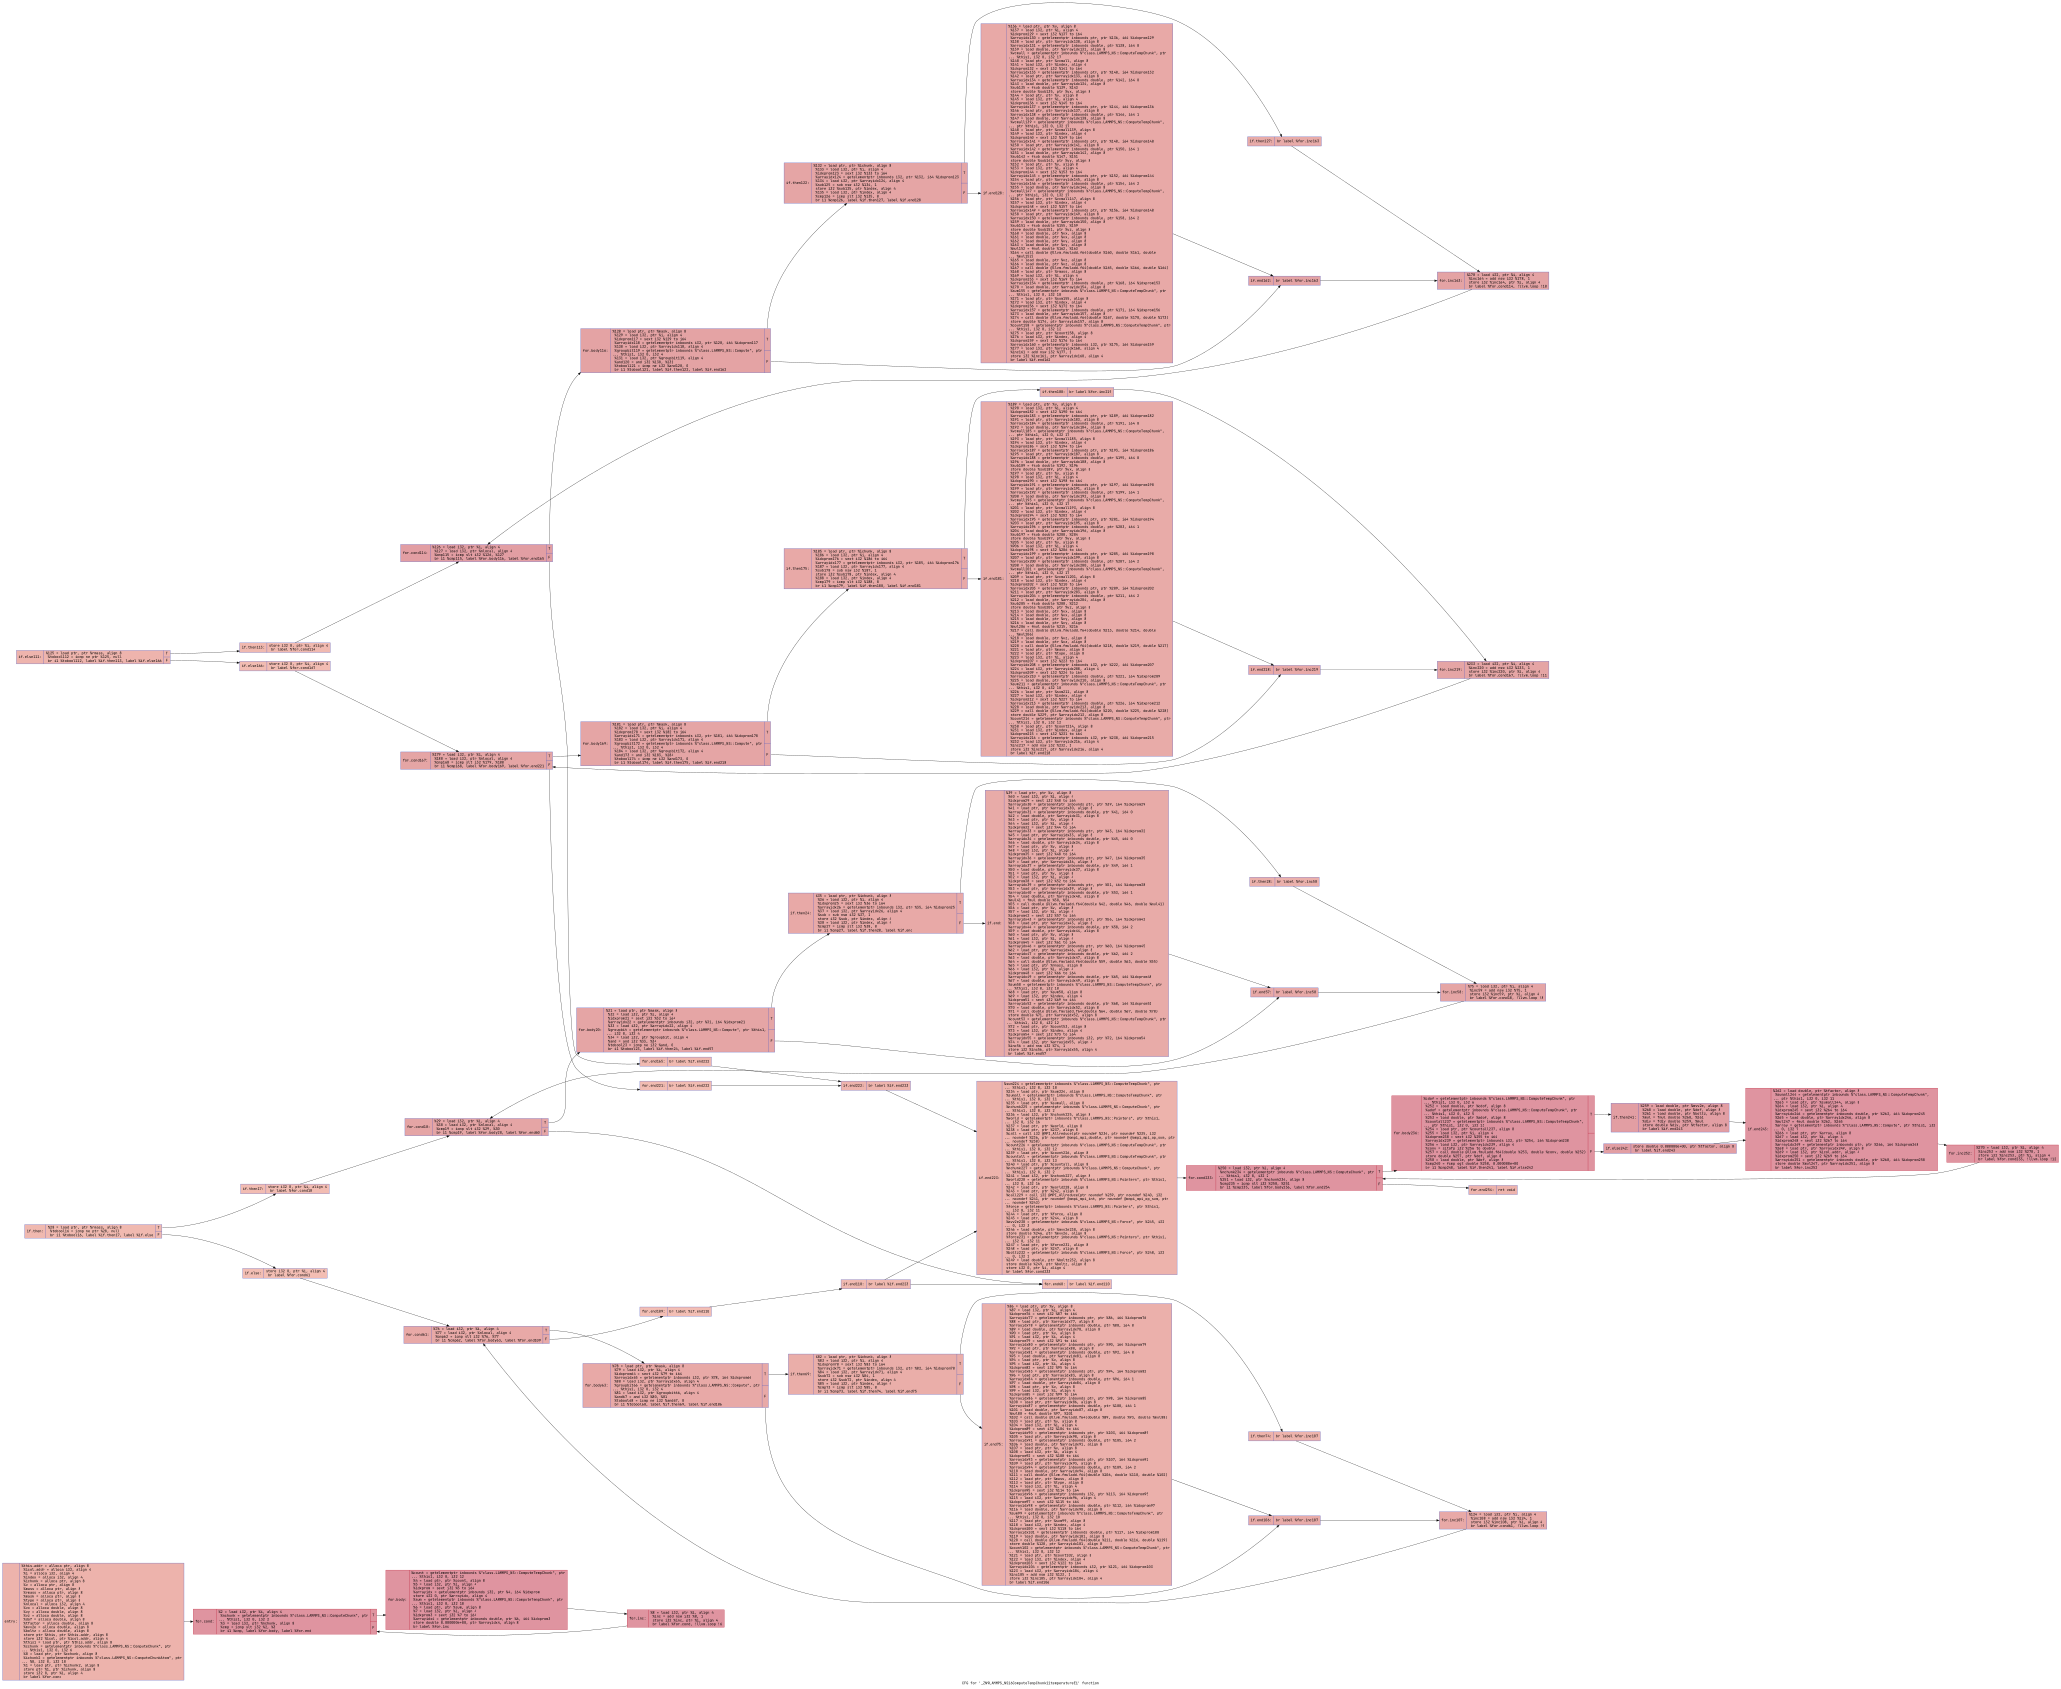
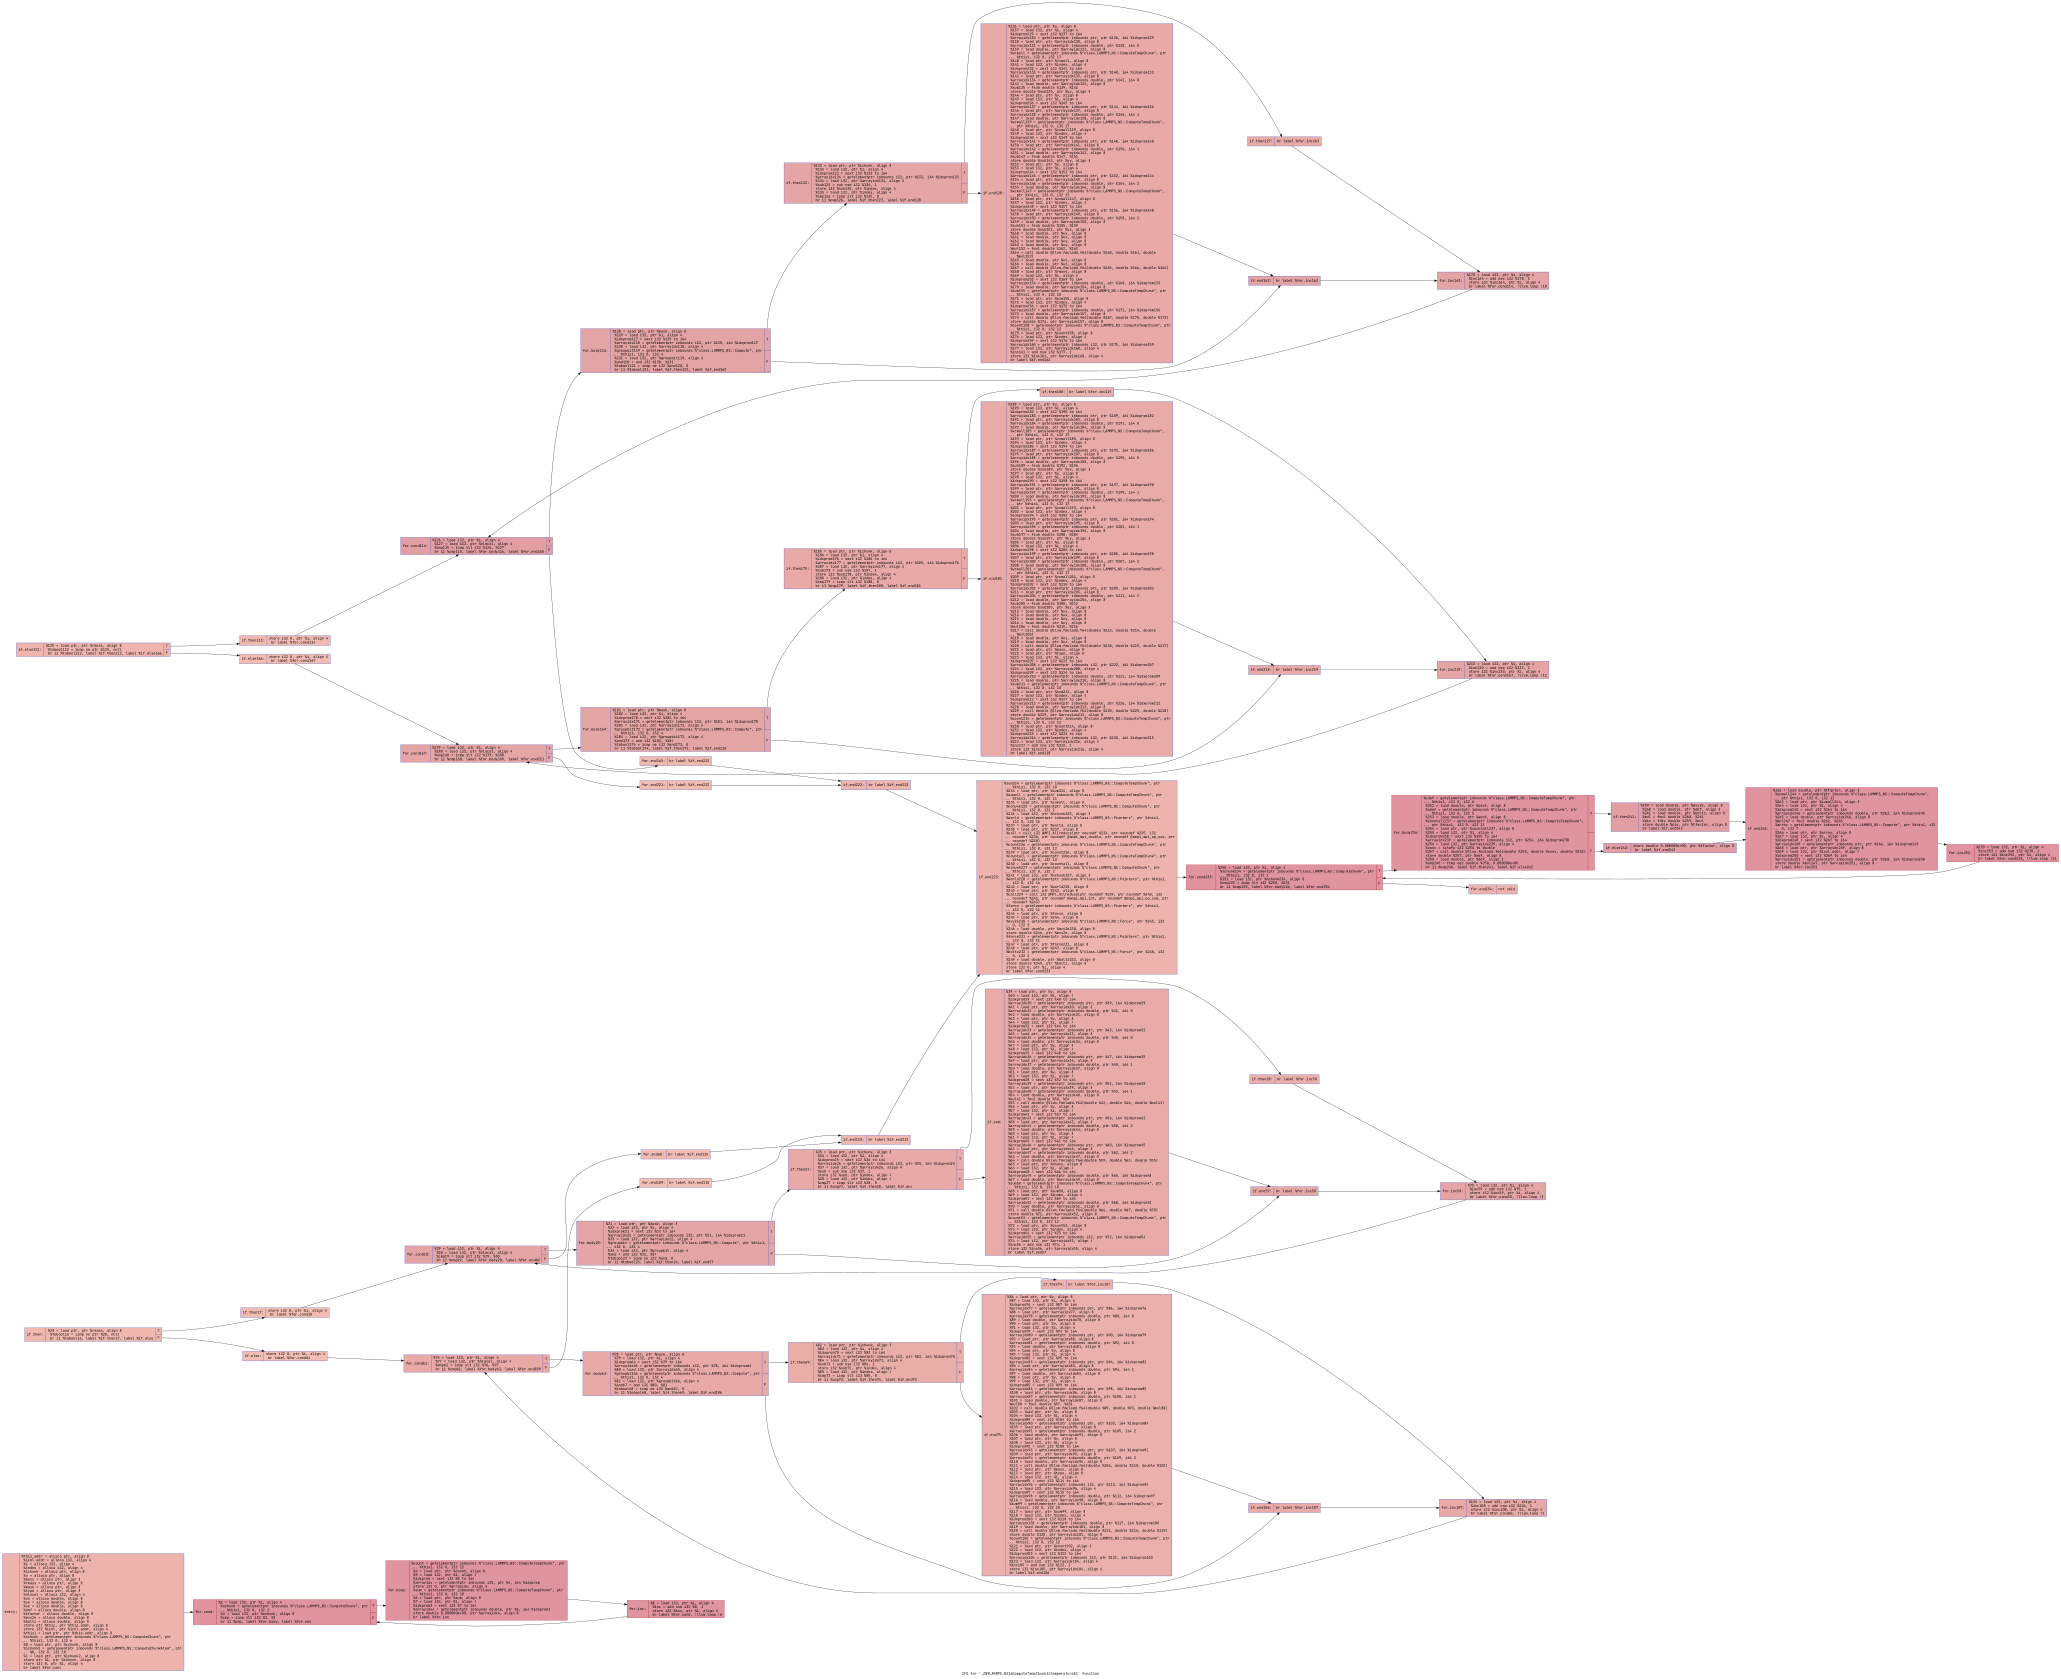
edge "if.end110:" -> "for.end60:": reversed
